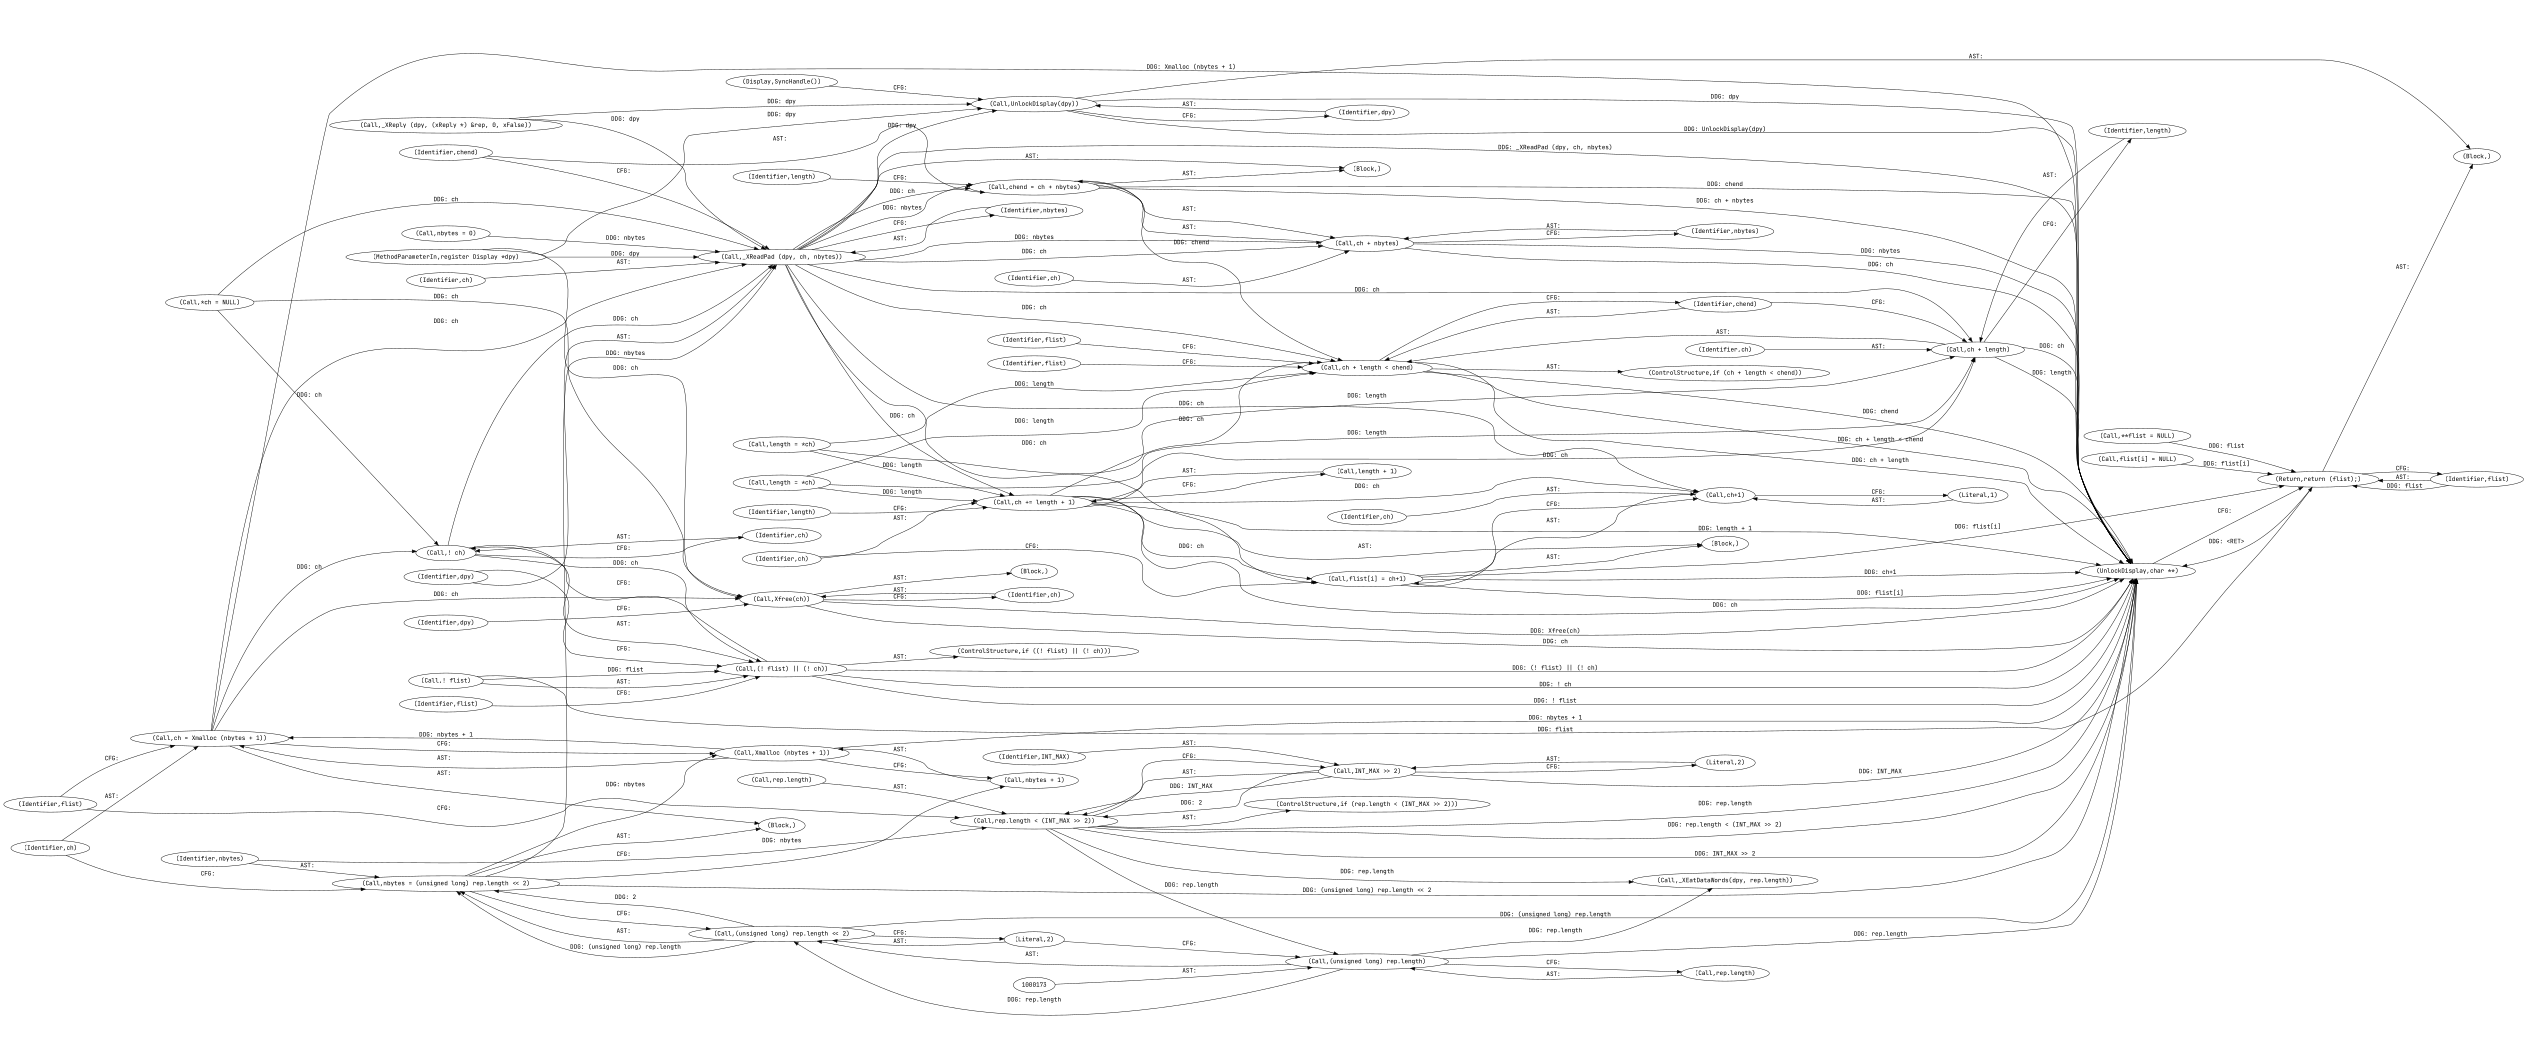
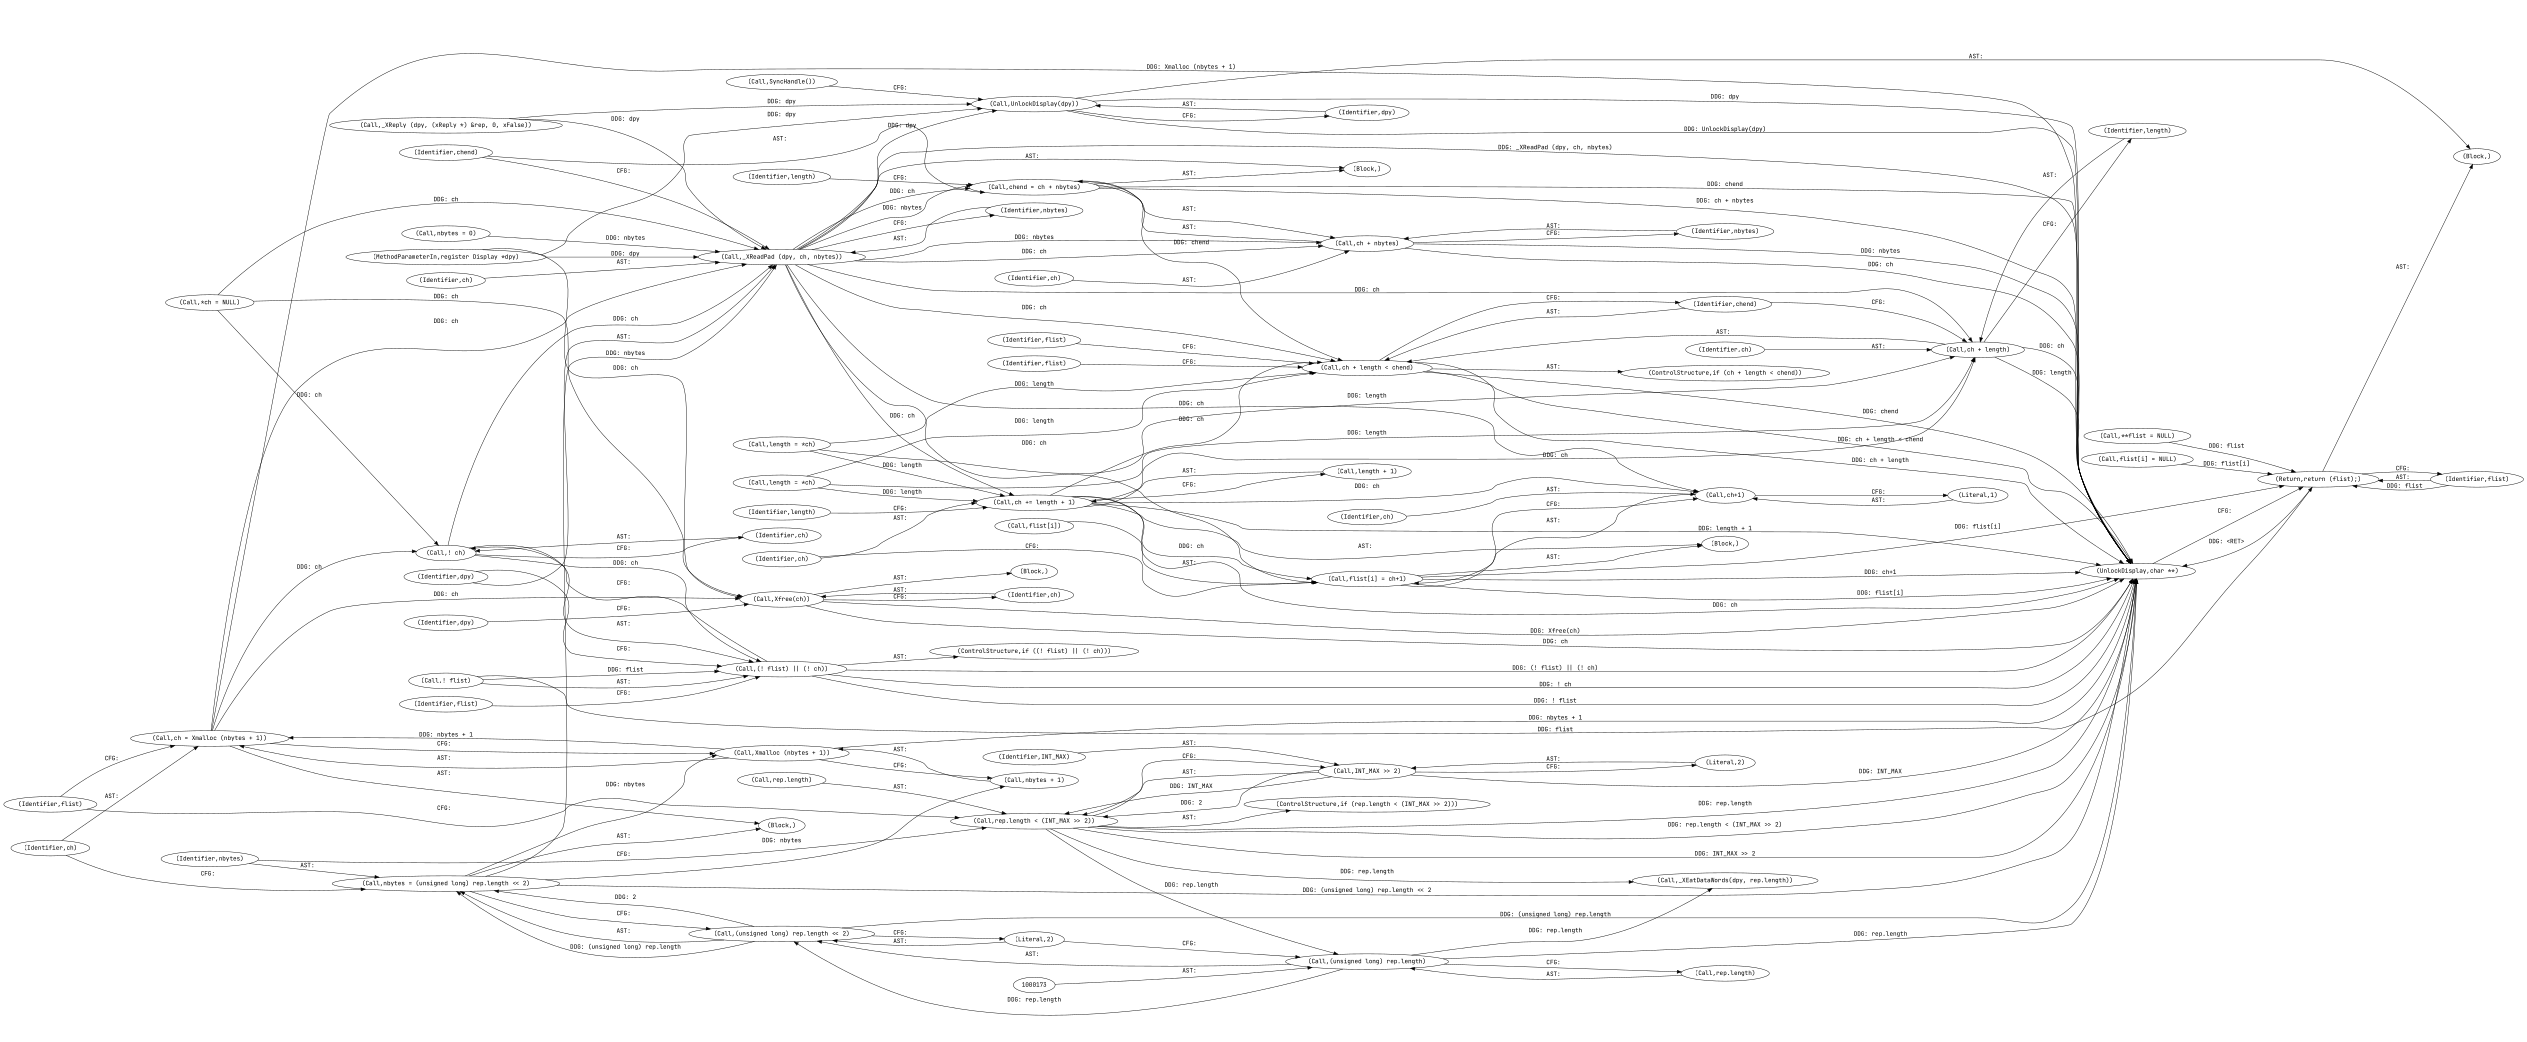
node "(Display,SyncHandle())": label "(Display,SyncHandle())" -> "(Call,SyncHandle())"
node "(Call,flist[i])": added
